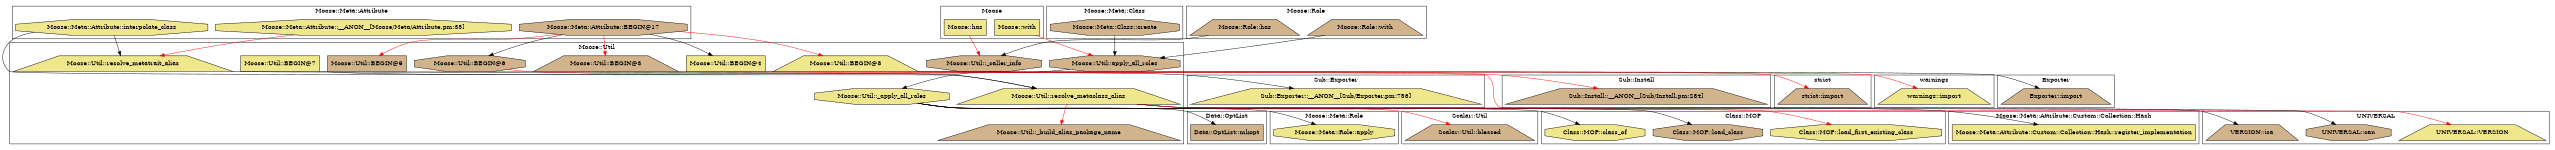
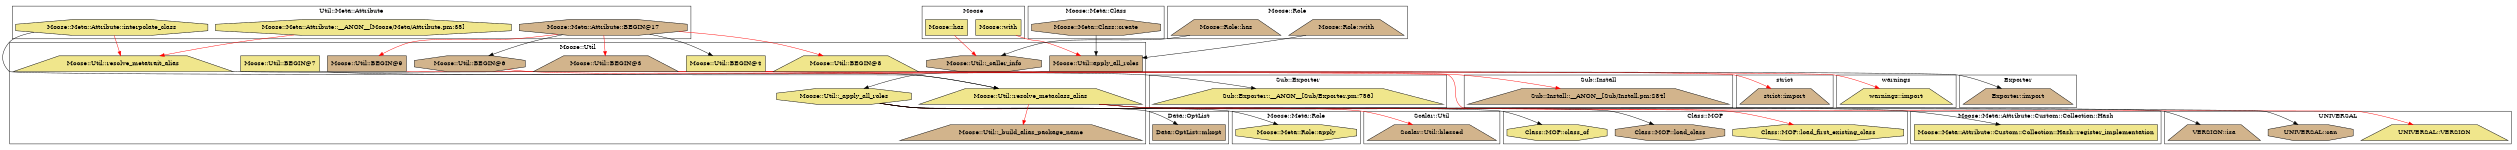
cluster "Moose::Meta::Attribute": label "Moose::Meta::Attribute" -> "Util::Meta::Attribute"
edge "Moose::Meta::Attribute::interpolate_class" -> "Moose::Util::resolve_metatrait_alias": color black -> red
node "Moose::Util::apply_all_roles": shape octagon -> box
